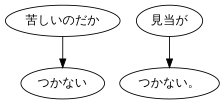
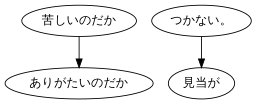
edge "見当が" -> "つかない。": reversed
node "つかない": label "つかない" -> "ありがたいのだか"
